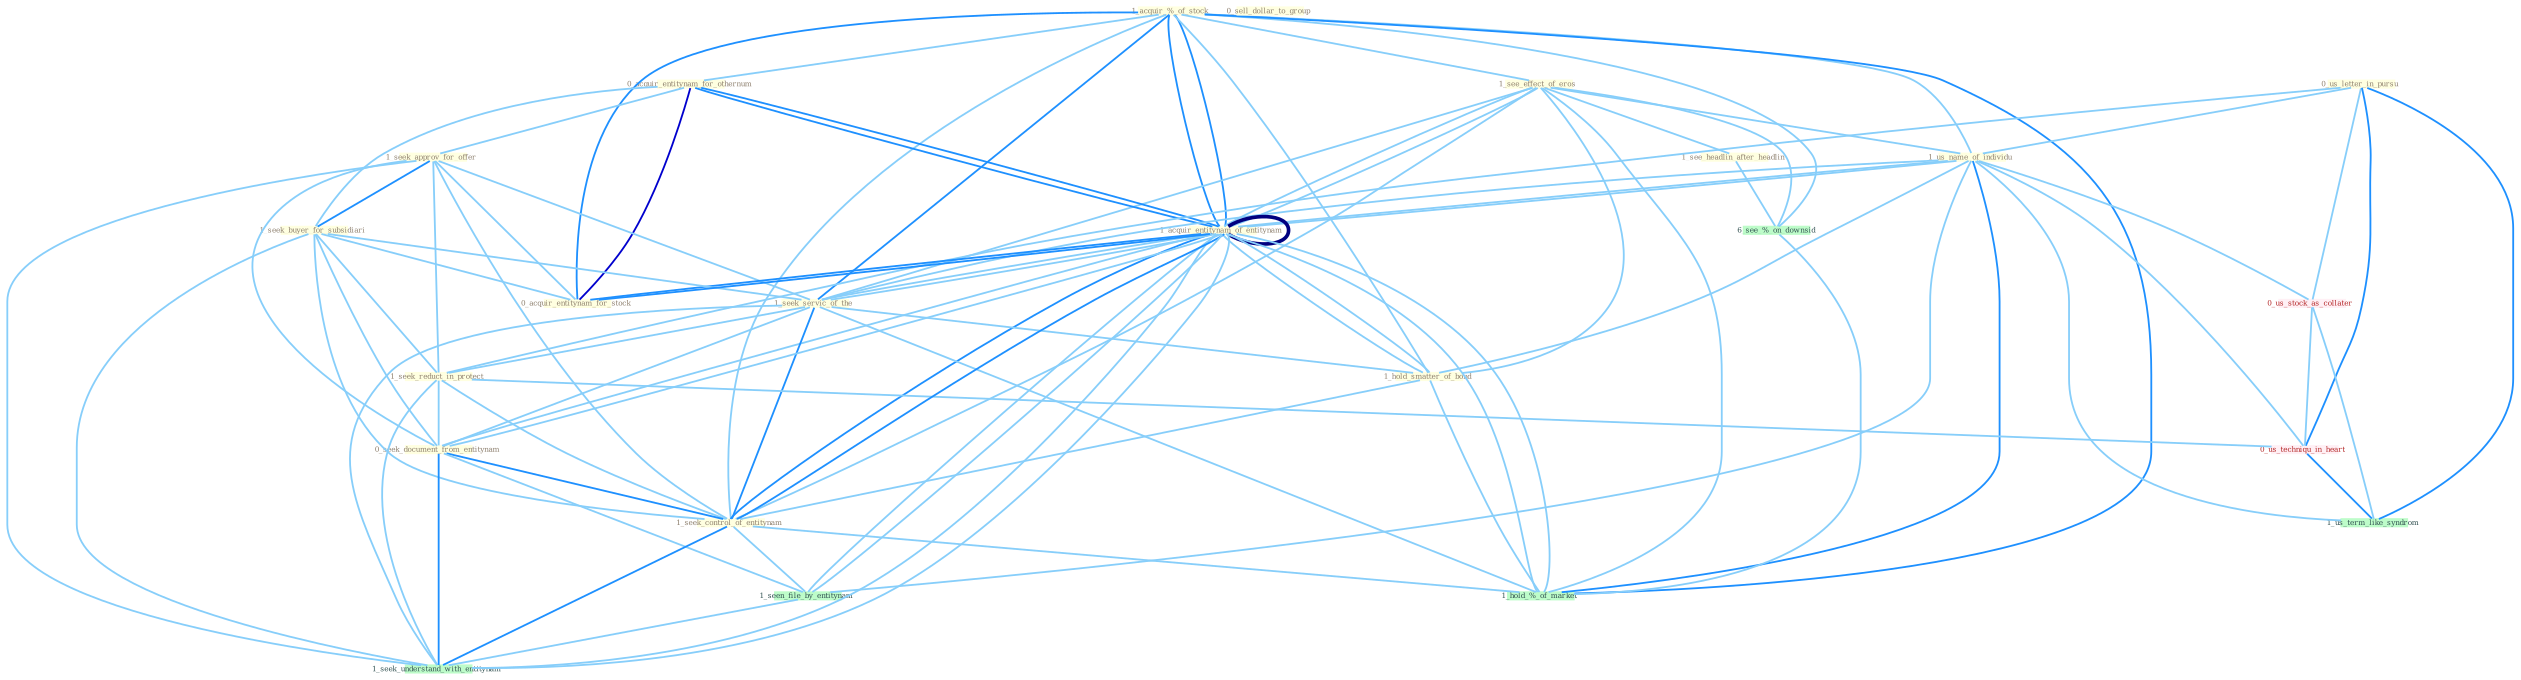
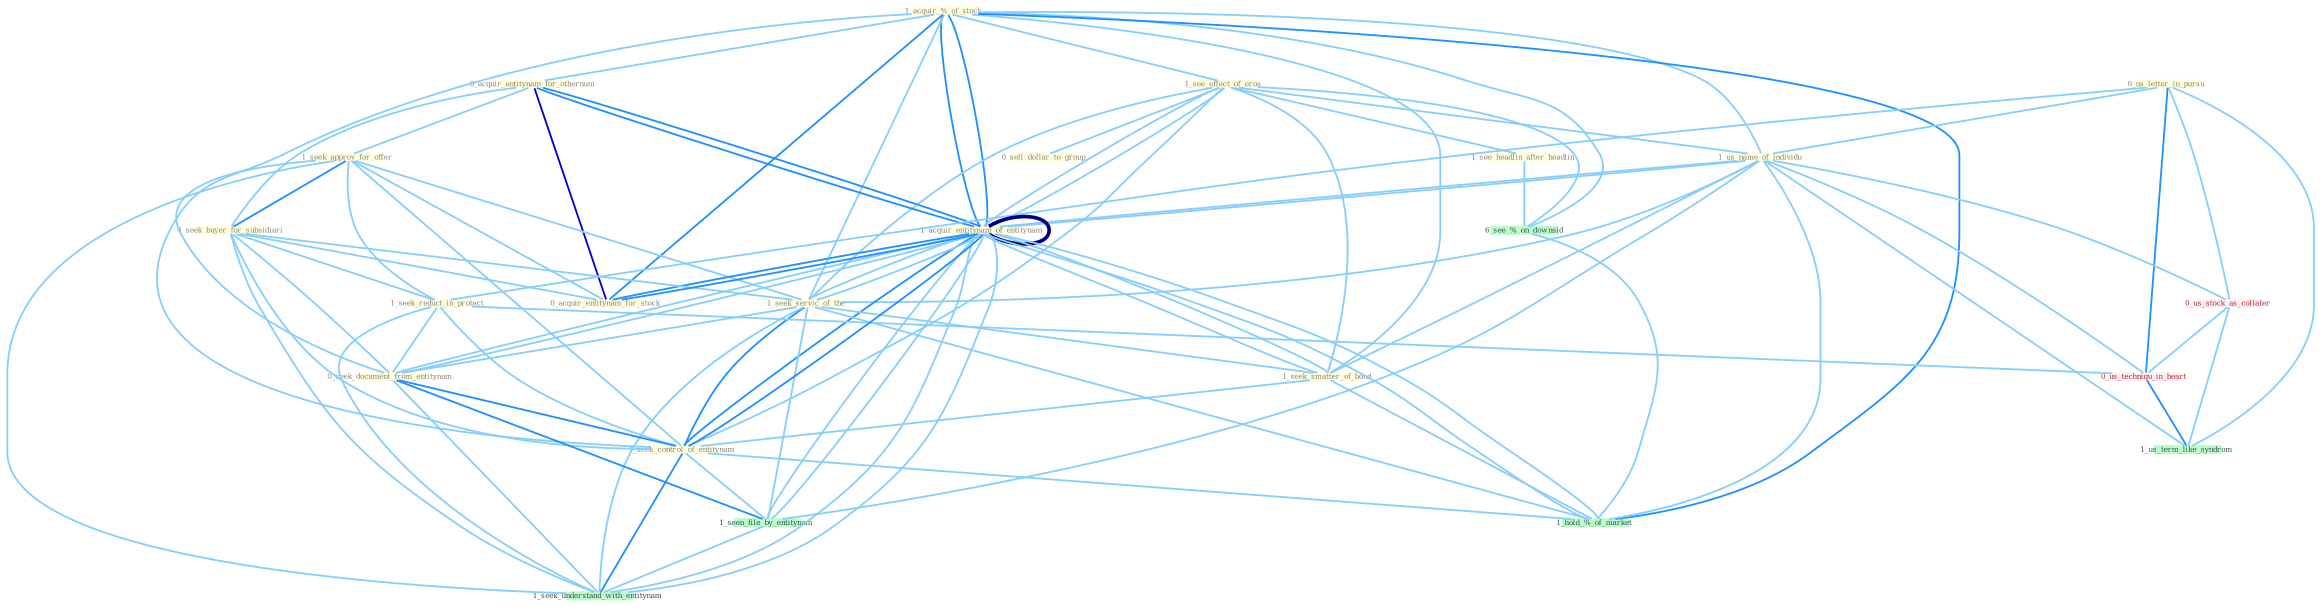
edge "1_acquir_%_of_stock" -- "1_seek_servic_of_the": color #1e90ff -> #87cefa
node "1_seek_buyer_for_subsidiari": label "1_seek_buyer_for_subsidiari" -> "4_seek_buyer_for_subsidiari"
edge "0_us_letter_in_pursu" -- "1_us_term_like_syndrom": color #1e90ff -> #87cefa
edge "1_seek_servic_of_the" -- "1_seek_reduct_in_protect": now "1_seek_servic_of_the" -- "1_seen_file_by_entitynam"
edge "1_see_effect_of_eros" -- "1_hold_%_of_market": now "1_see_effect_of_eros" -- "0_sell_dollar_to_group"
node "1_hold_smatter_of_bond": label "1_hold_smatter_of_bond" -> "1_seek_smatter_of_bond"
edge "1_us_name_of_individu" -- "1_hold_%_of_market": color #1e90ff -> #87cefa
edge "0_seek_document_from_entitynam" -- "1_seen_file_by_entitynam": color #87cefa -> #1e90ff
edge "0_seek_document_from_entitynam" -- "1_seek_understand_with_entitynam": color #1e90ff -> #87cefa
